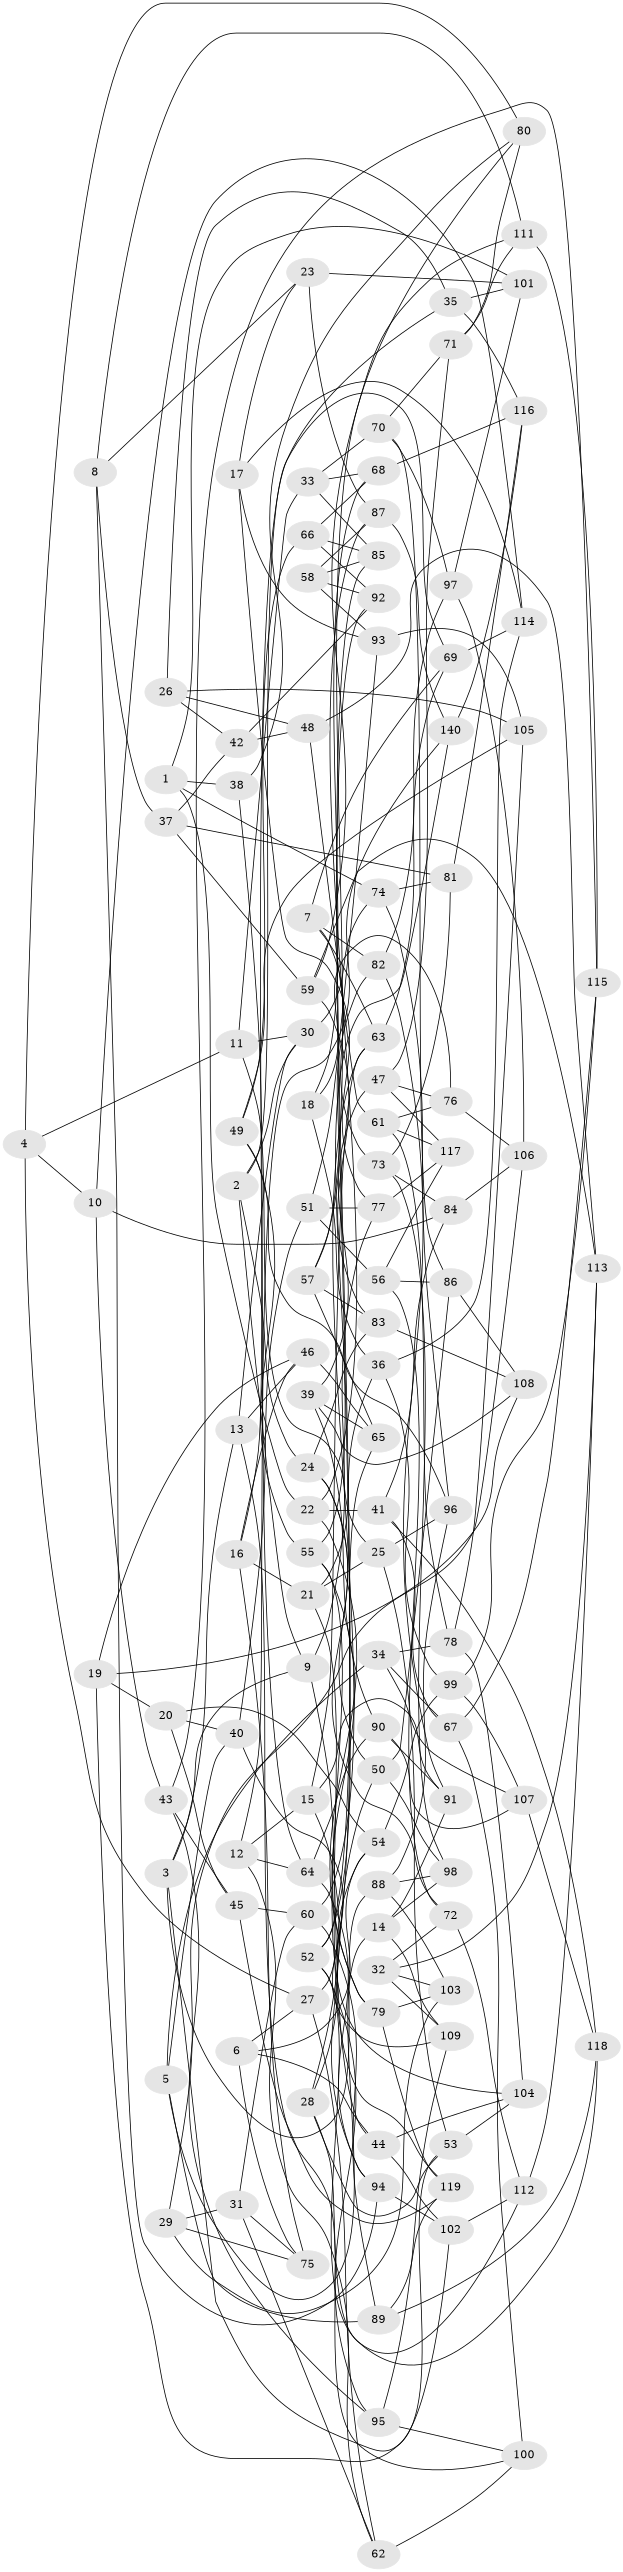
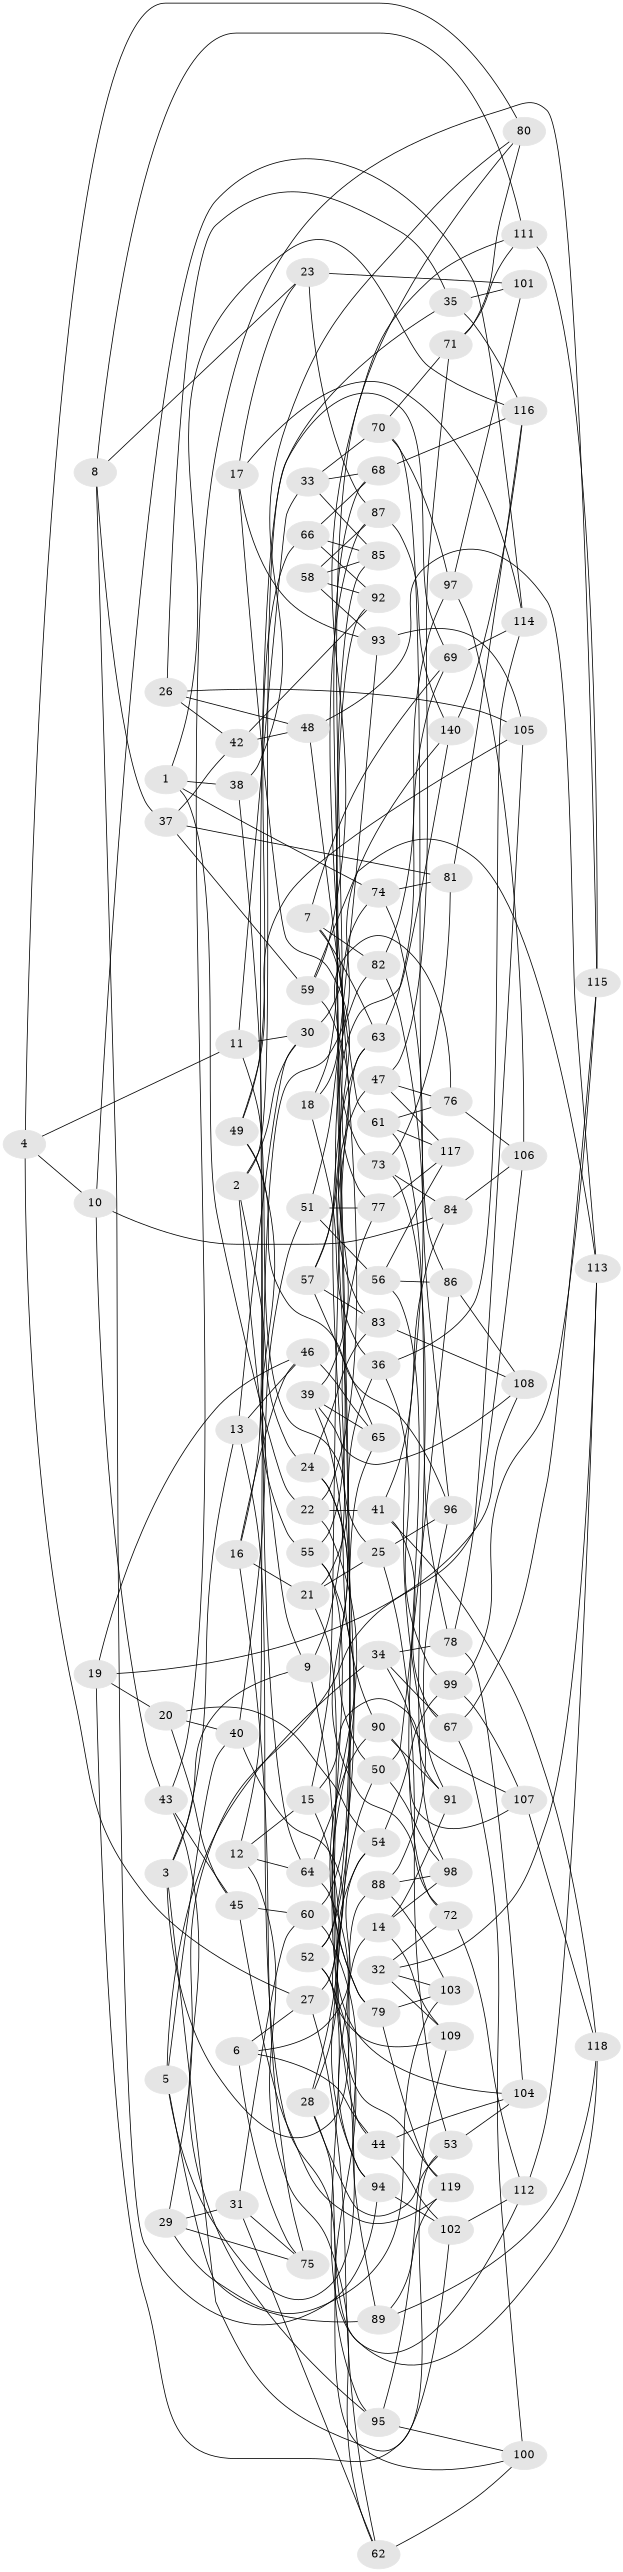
edge "101" -- "1": now "116" -- "1"
